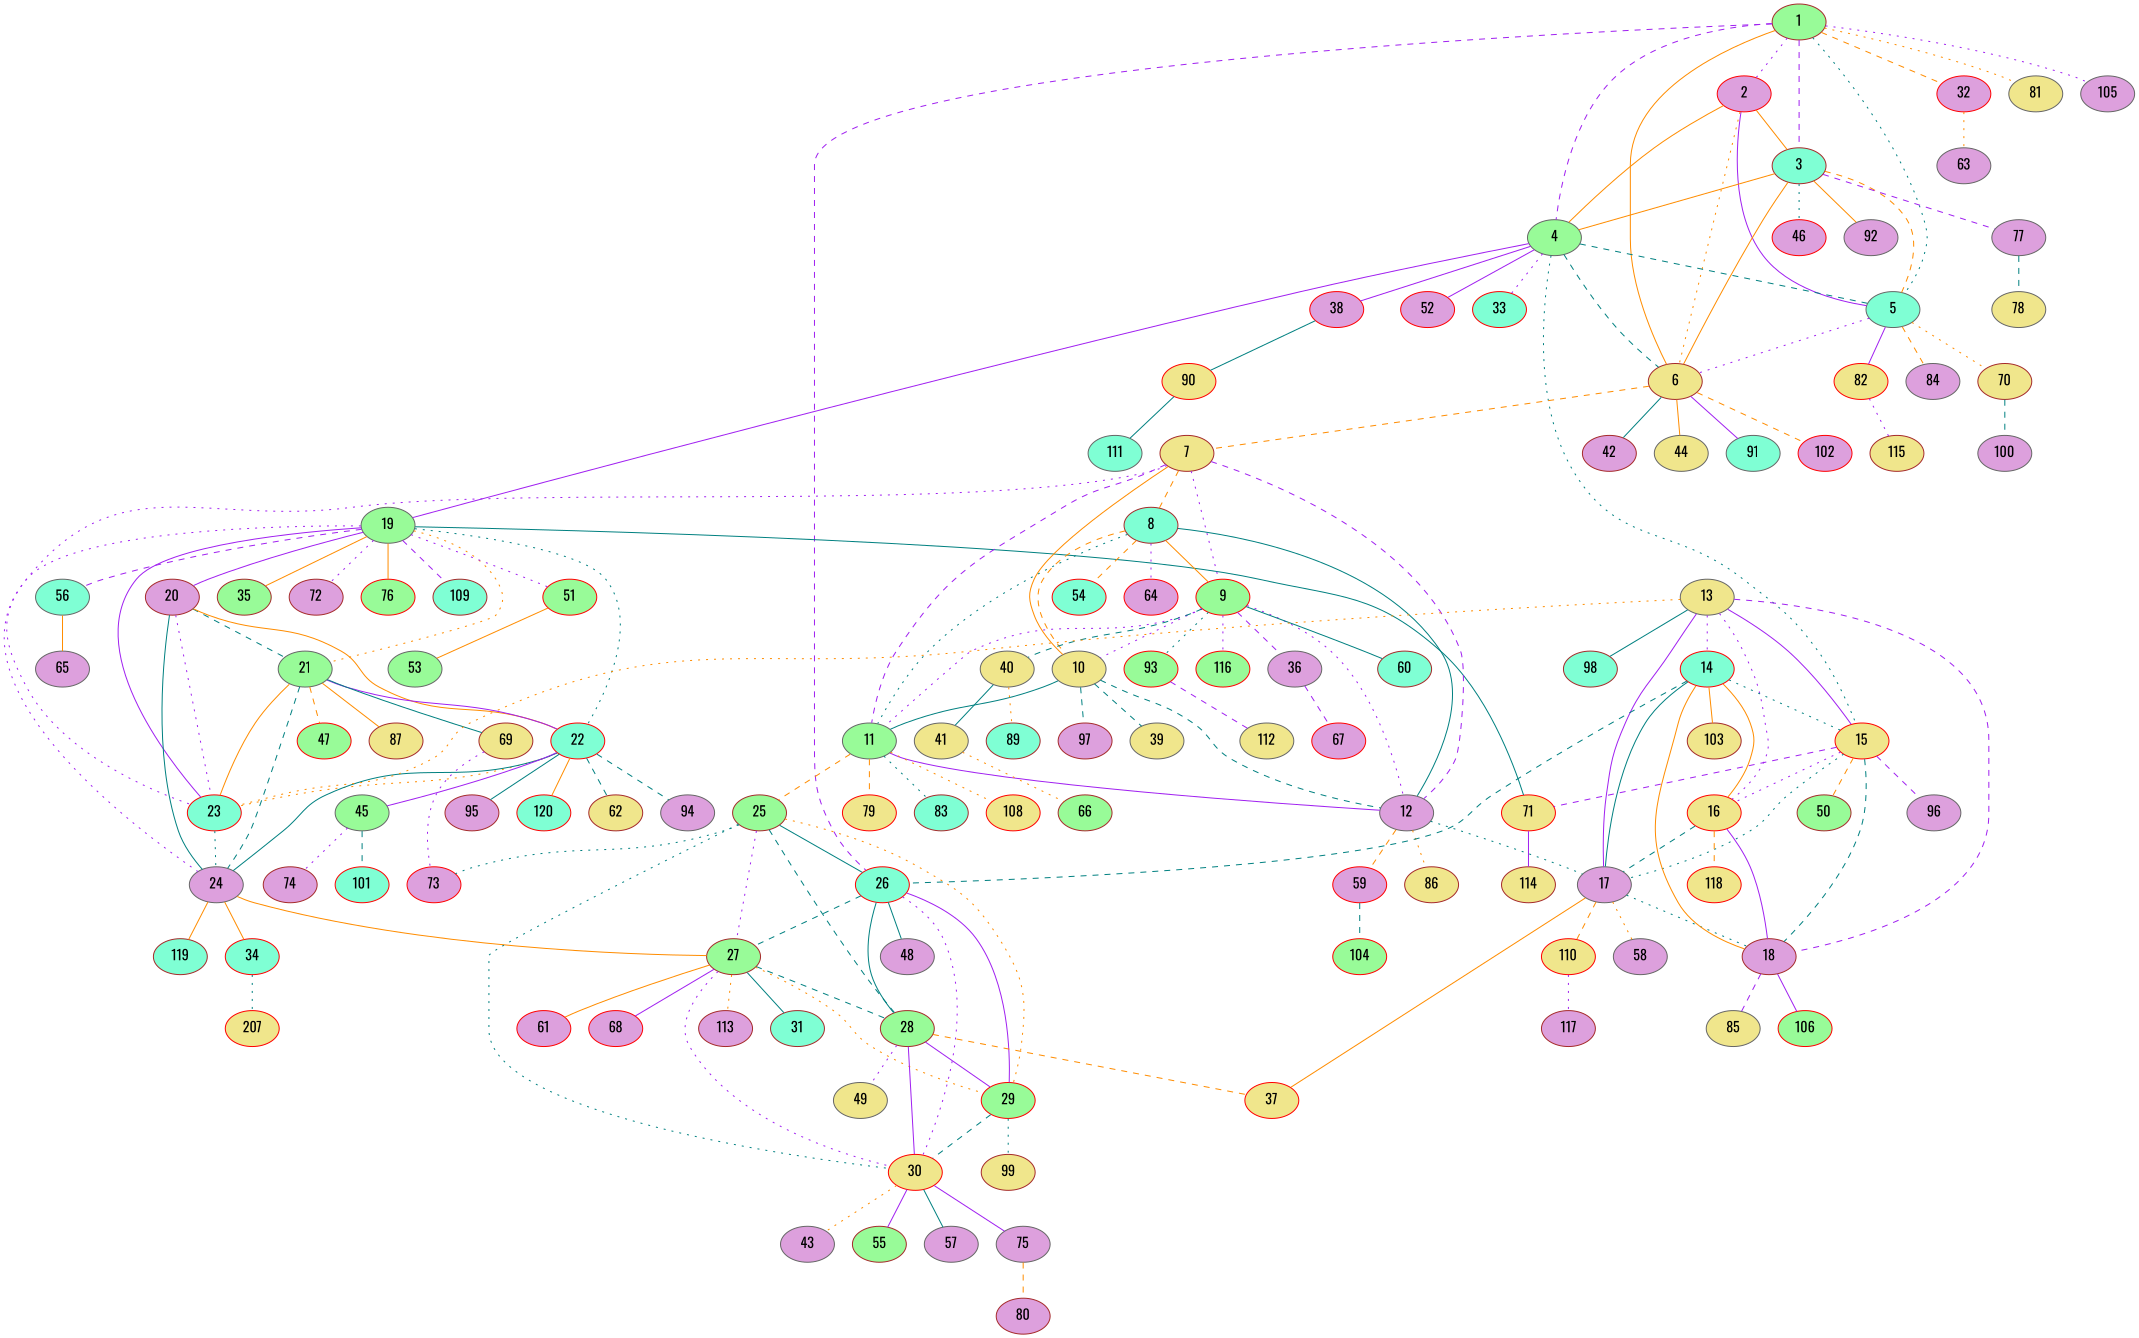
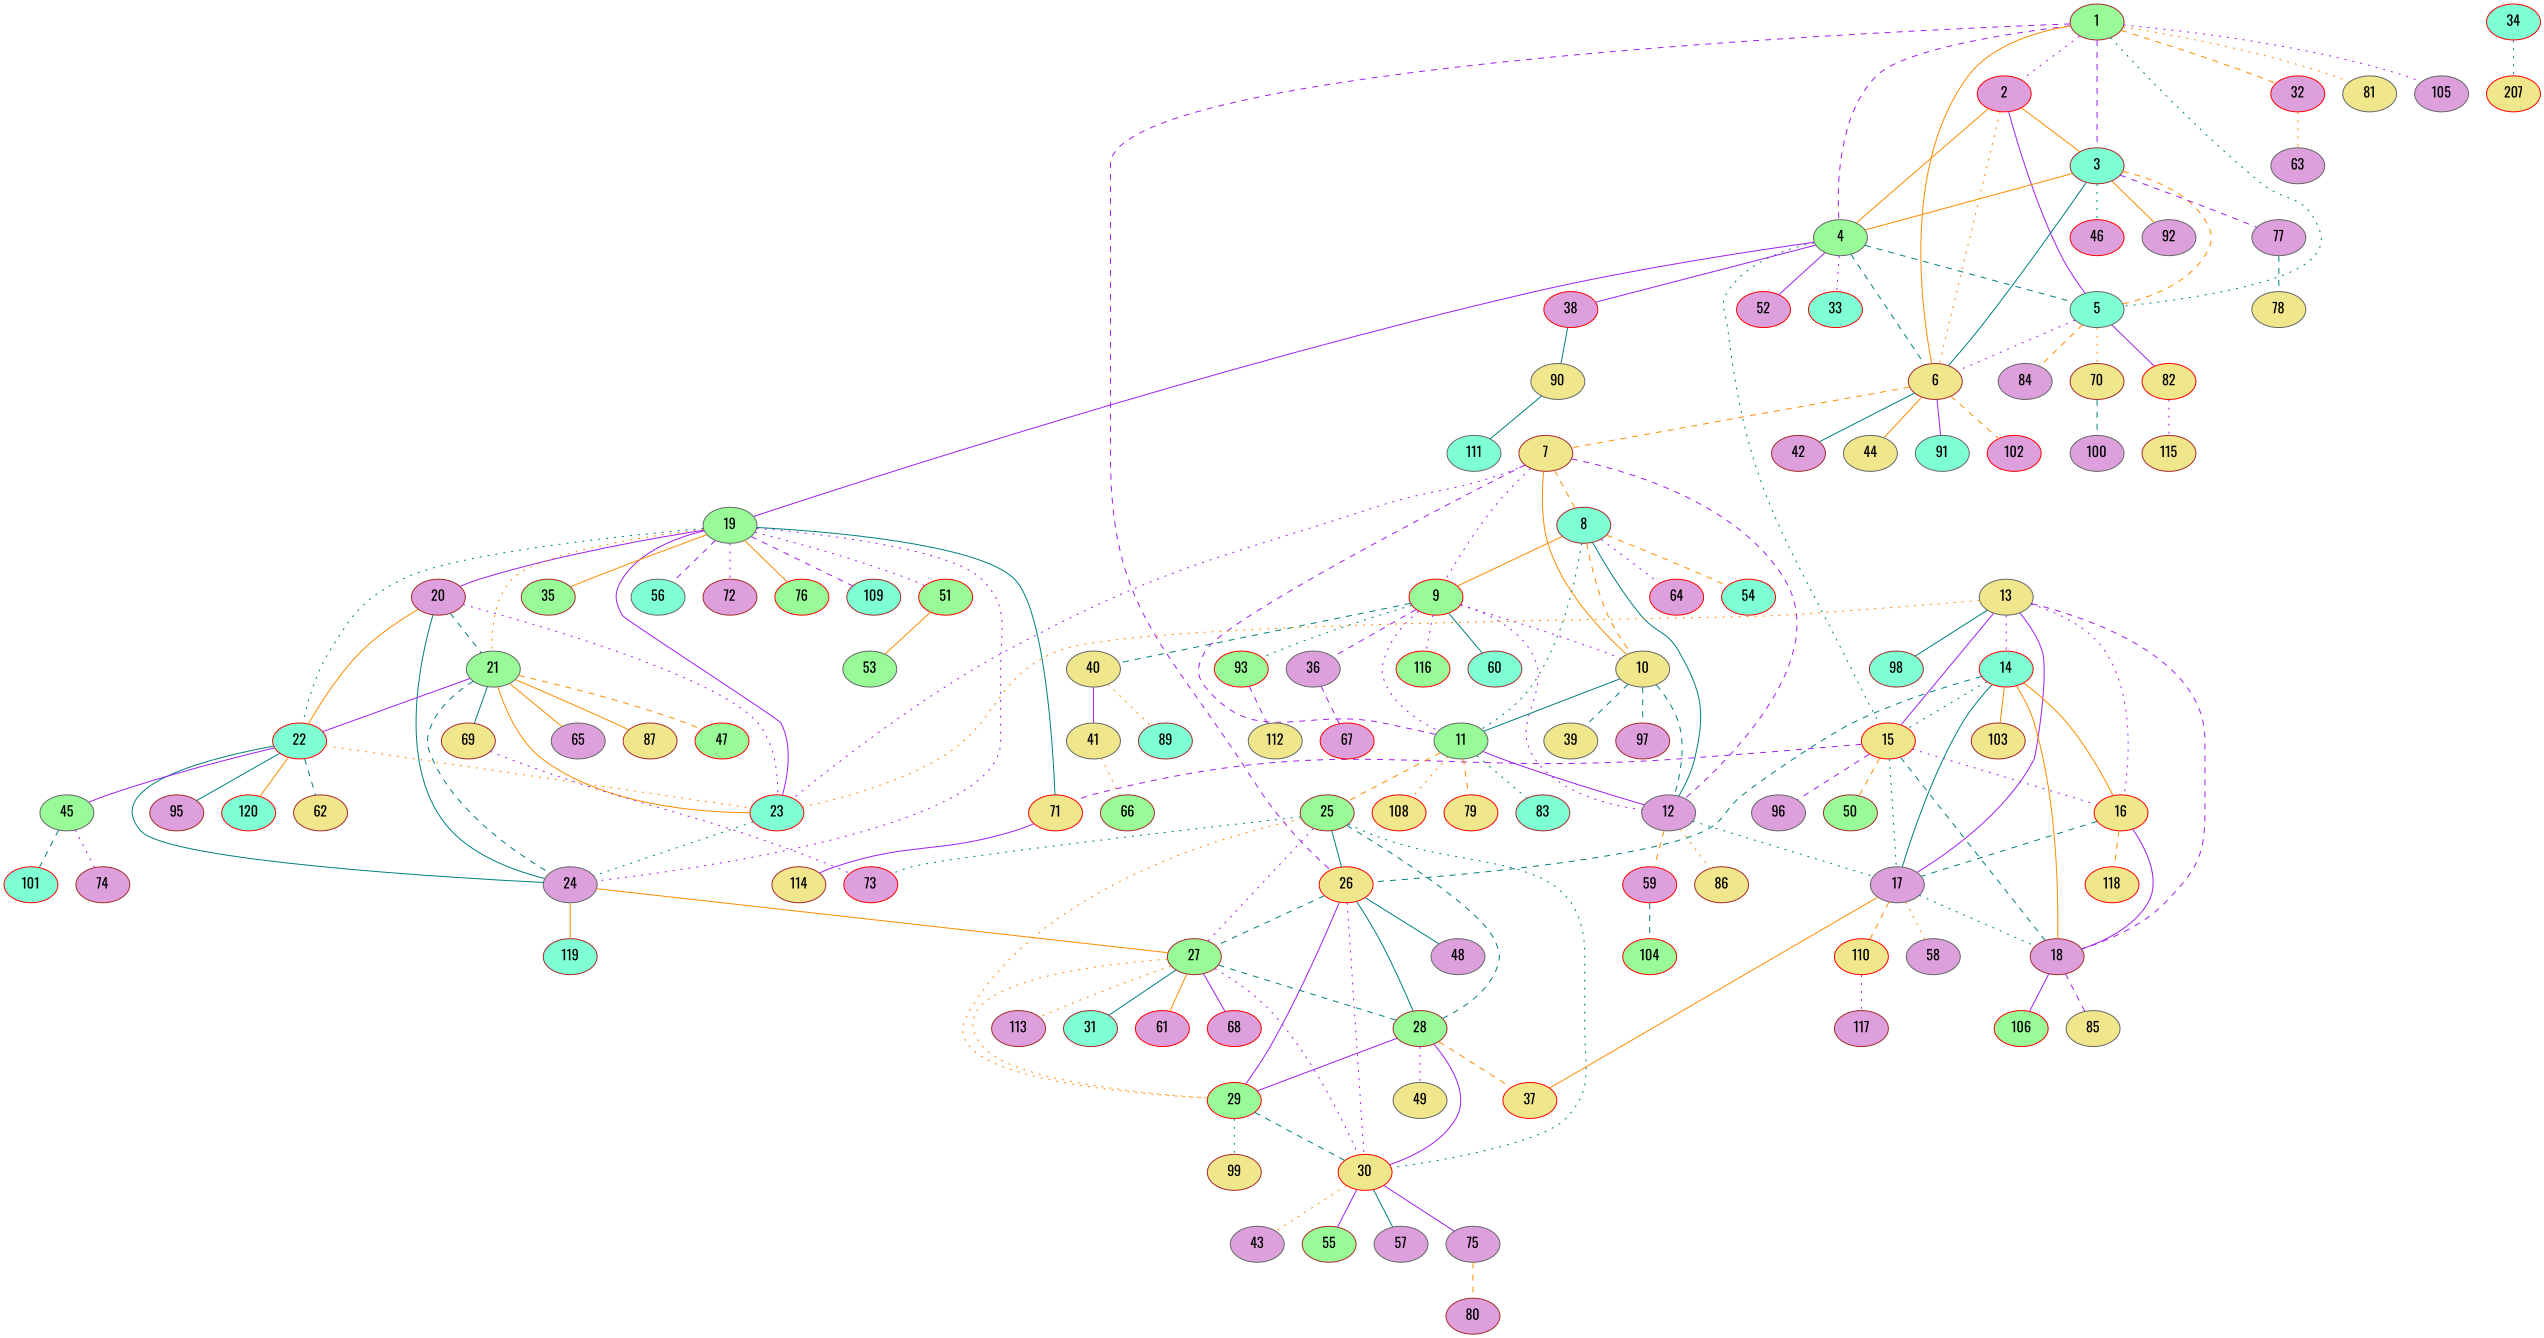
edge "3" -- "6": color darkorange -> teal
node "90": color red -> gray40
edge "56" -- "65": now "21" -- "65"
edge "40" -- "41": color teal -> purple
node "94": removed
node "26": fillcolor aquamarine -> khaki
edge "24" -- "34": removed
